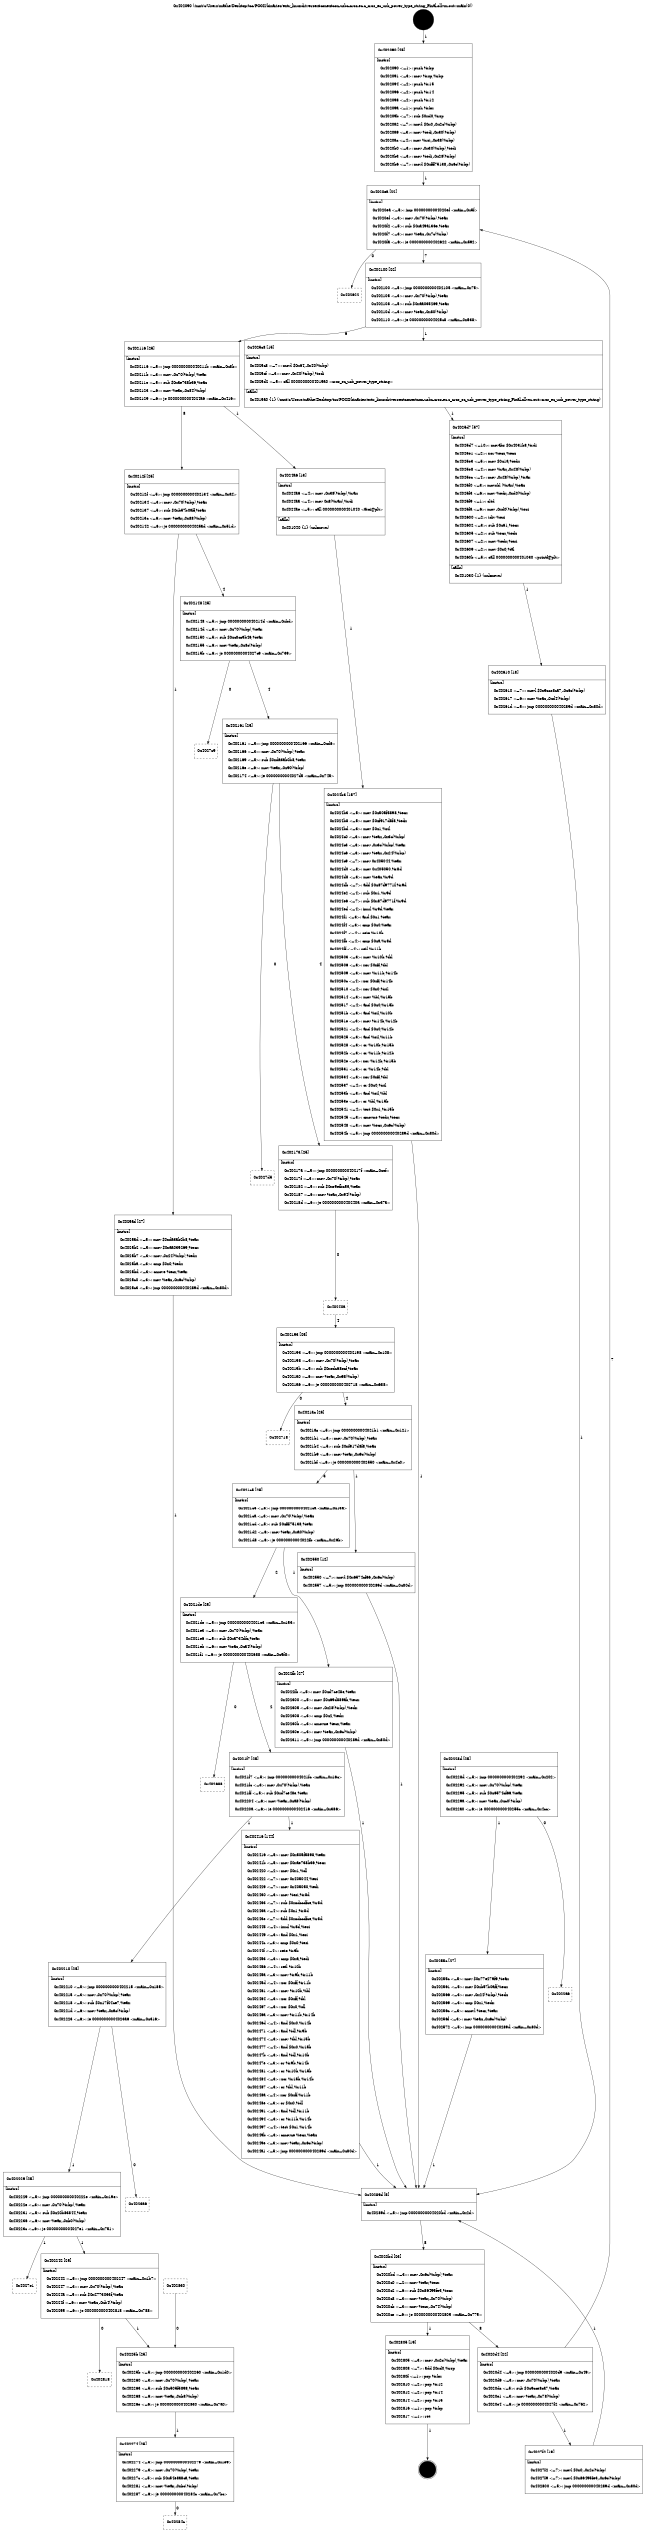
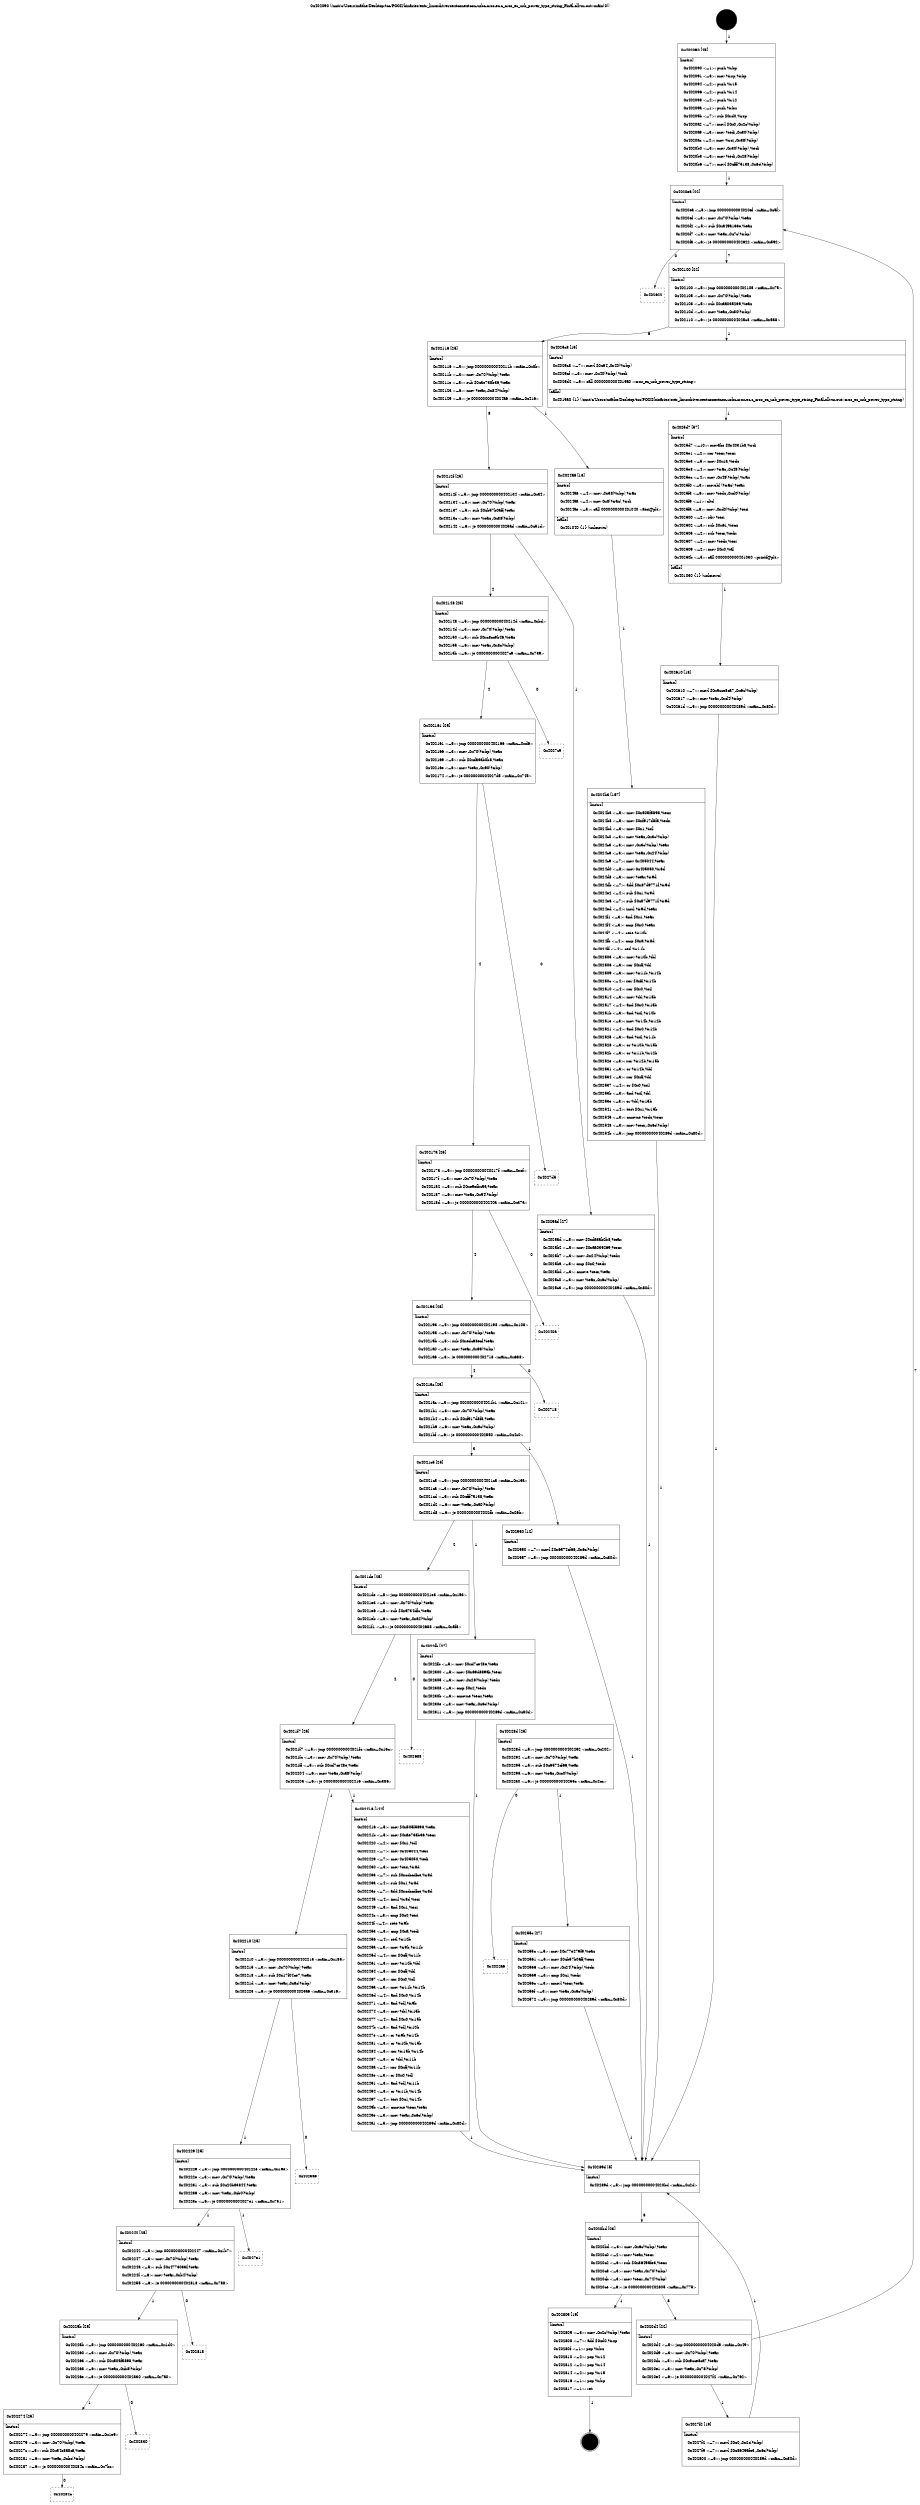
edge "0x40240a" -> "0x402193 [25]": now "0x40217a [25]" -> "0x402193 [25]"
edge "0x402830" -> "0x40225b [25]": reversed
